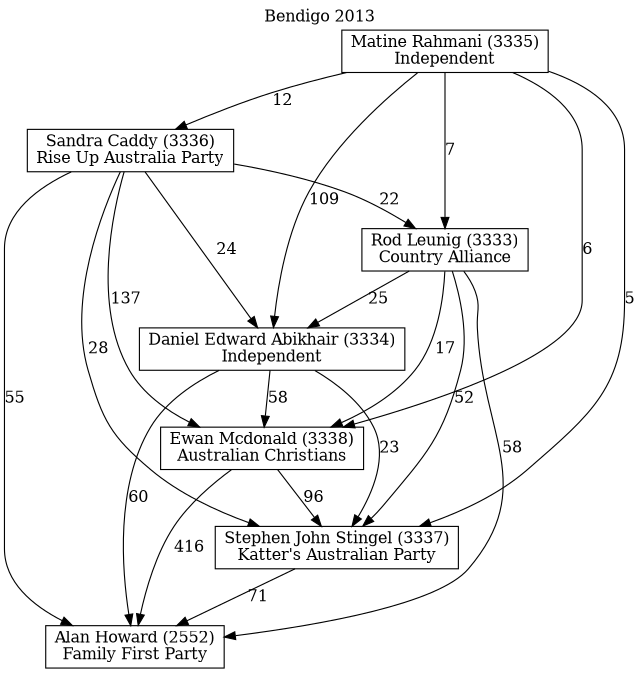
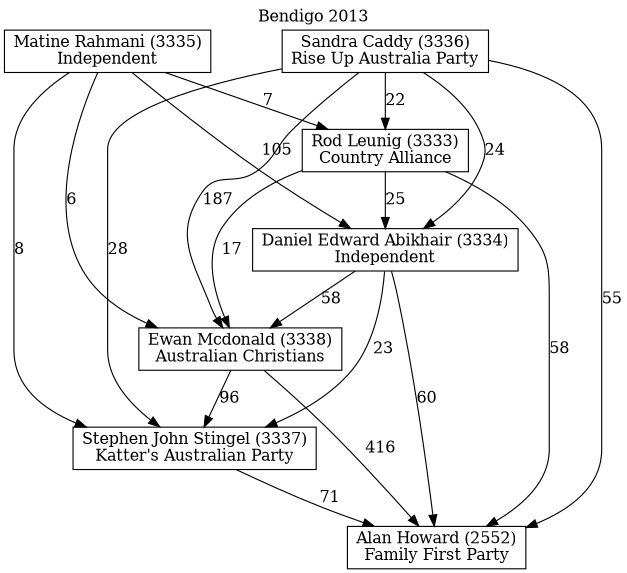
edge "Matine Rahmani (3335) Independent" -> "Sandra Caddy (3336) Rise Up Australia Party": removed, label "12"
edge "Matine Rahmani (3335) Independent" -> "Daniel Edward Abikhair (3334) Independent": label "109" -> "105"
edge "Sandra Caddy (3336) Rise Up Australia Party" -> "Ewan Mcdonald (3338) Australian Christians": label "137" -> "187"
edge "Matine Rahmani (3335) Independent" -> "Stephen John Stingel (3337) Katter's Australian Party": label "5" -> "8"
edge "Rod Leunig (3333) Country Alliance" -> "Stephen John Stingel (3337) Katter's Australian Party": removed, label "52"
